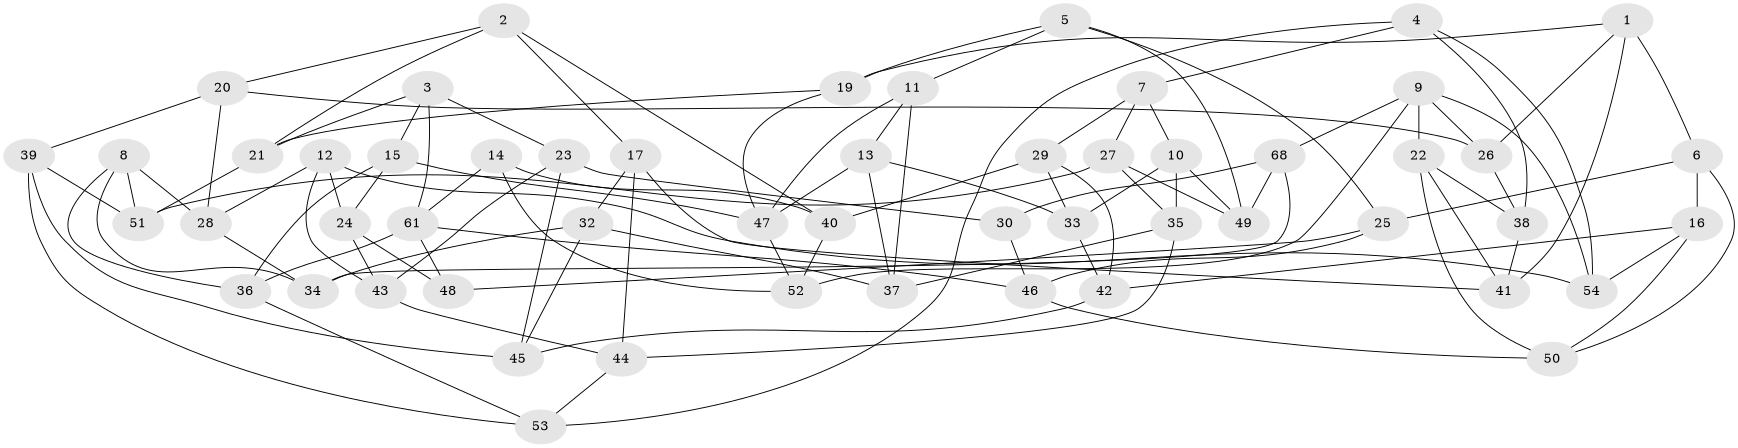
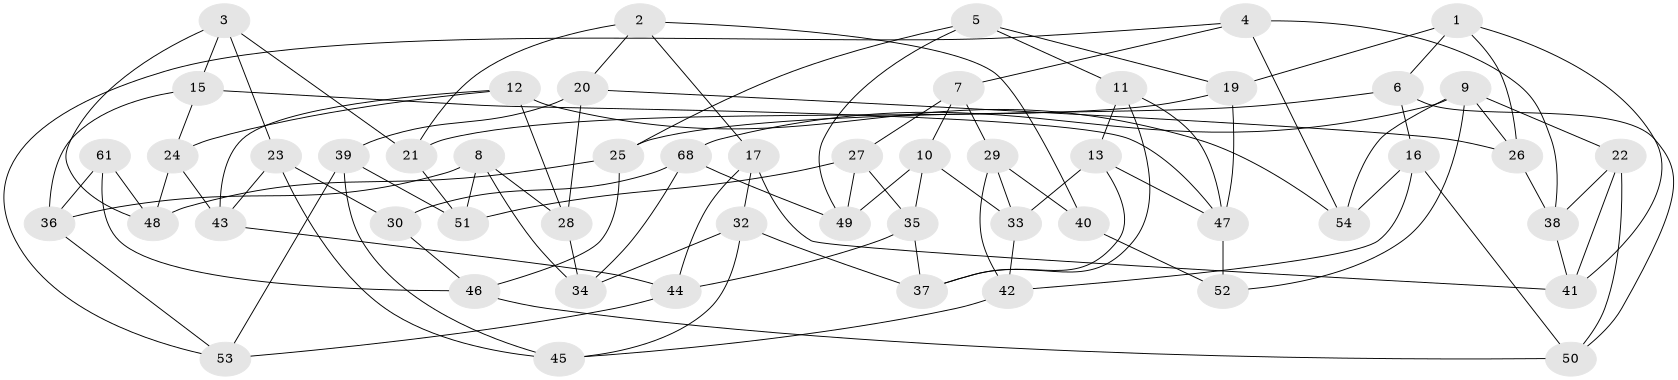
node "14": removed
edge "3" -- "61": now "3" -- "48"
